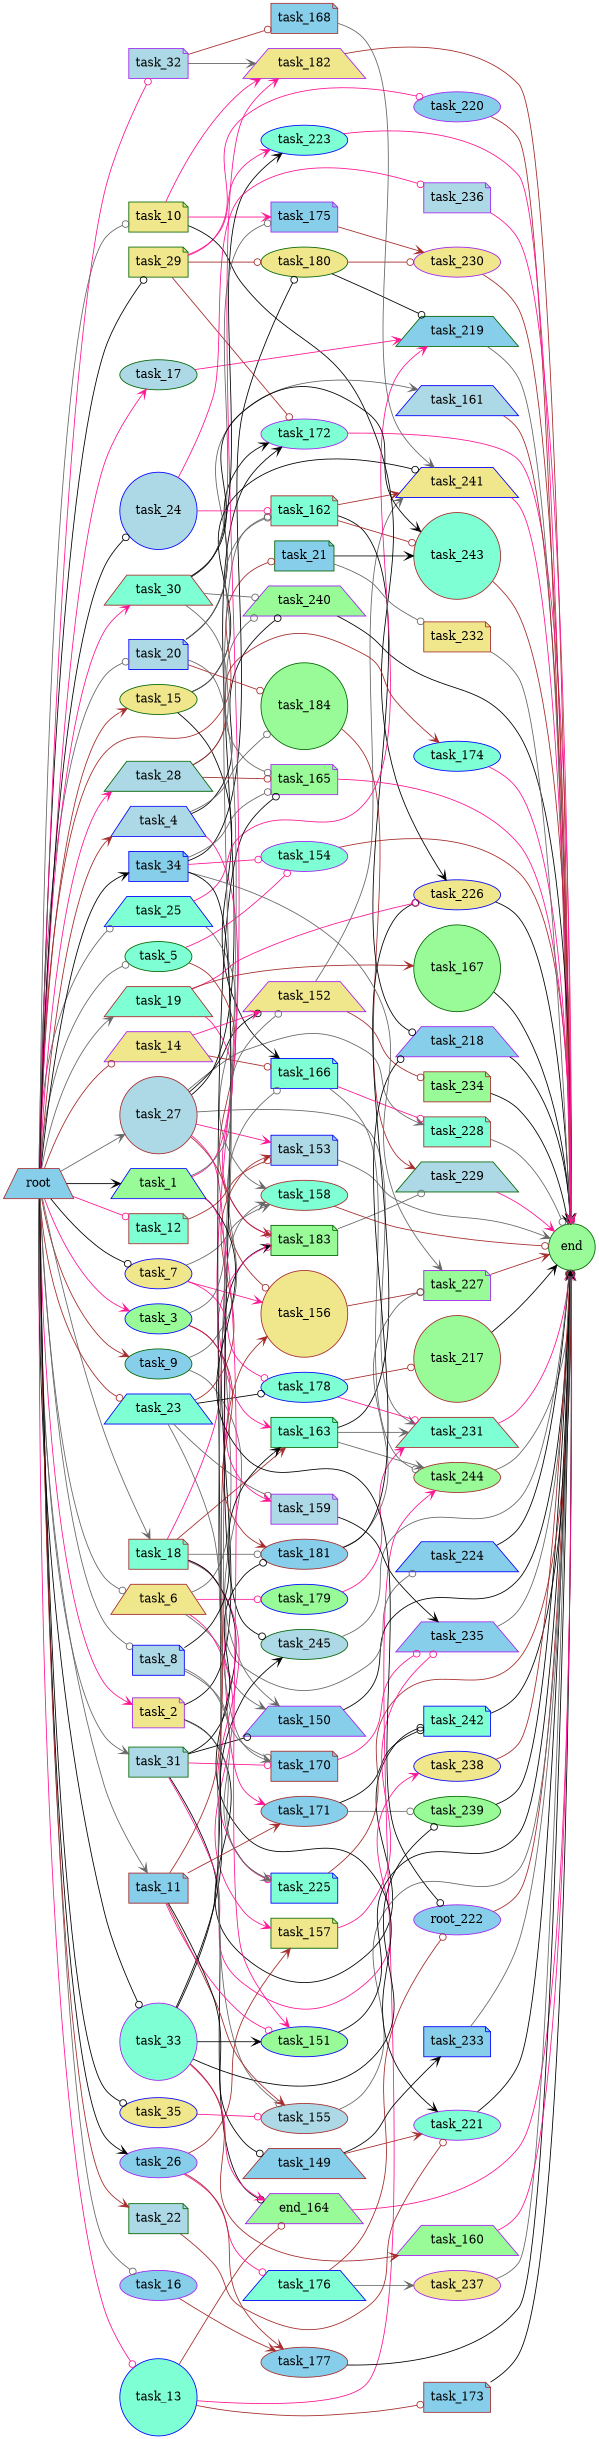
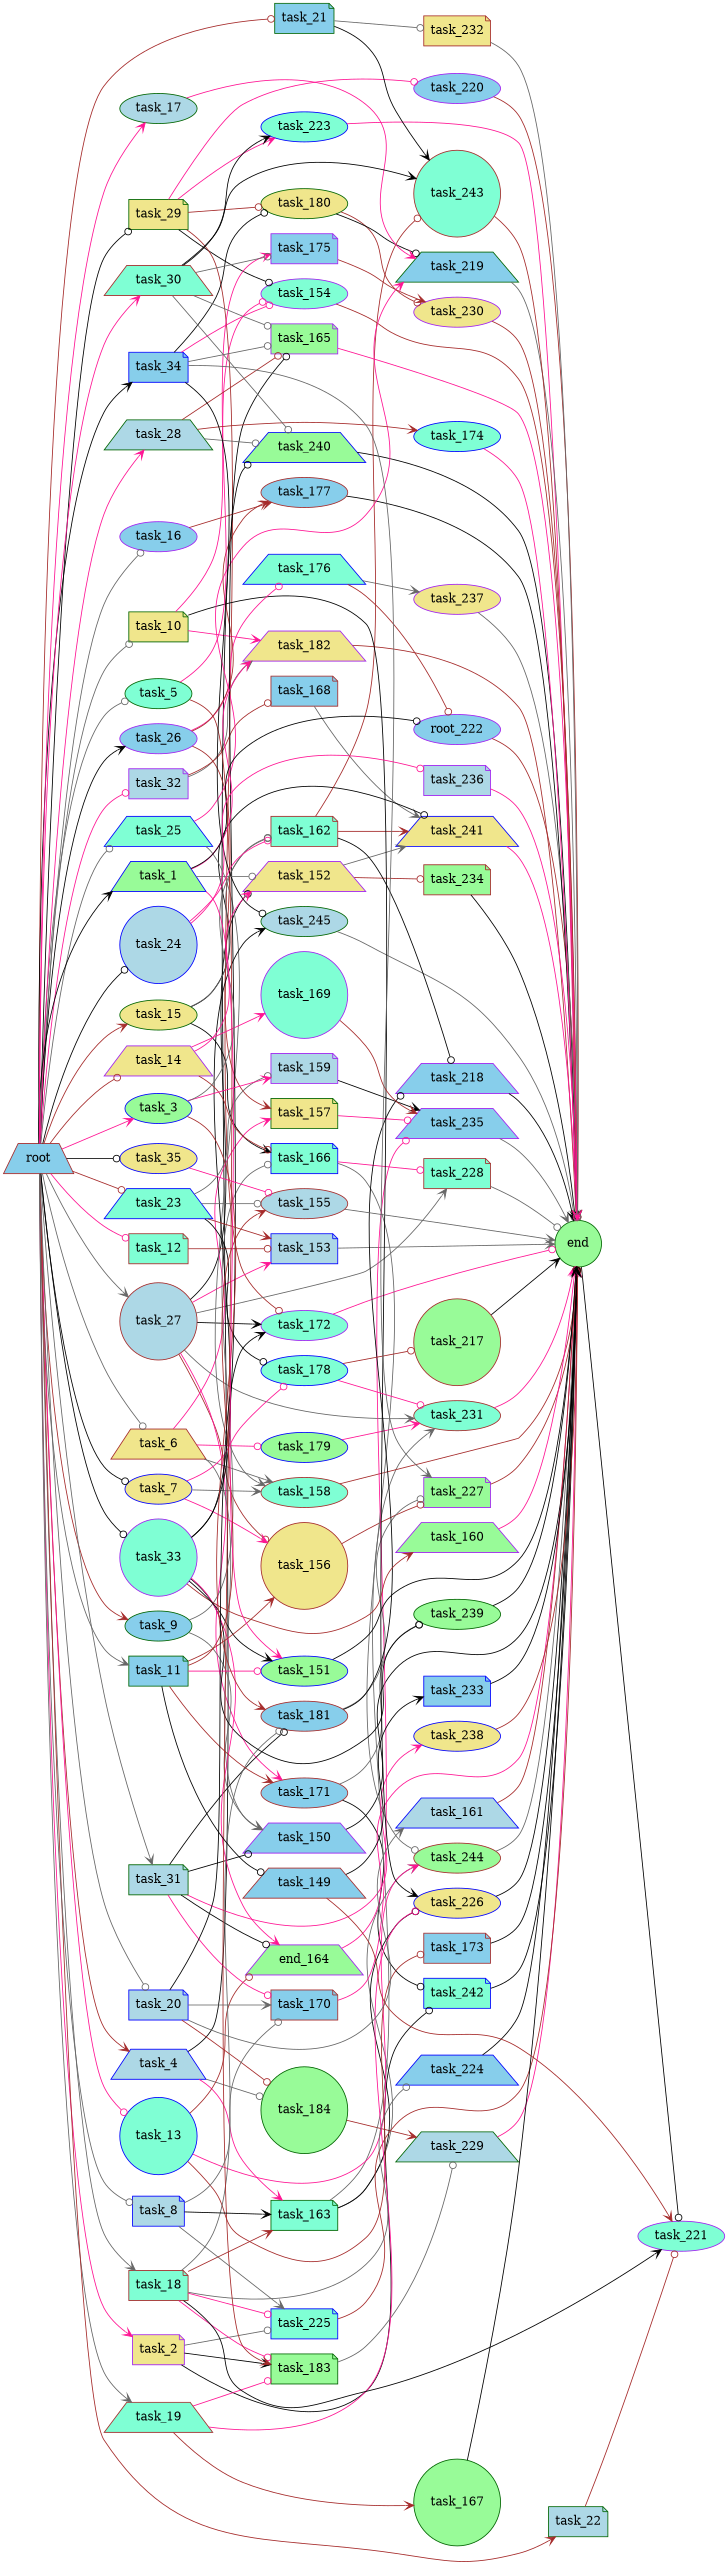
edge "task_29" -> "task_154": added
node "task_240": color purple -> blue
node "task_169": added
node "task_231": shape trapezium -> ellipse
edge "task_233" -> "end": color gray40 -> black
edge "task_221" -> "end": reversed
node "task_11": color brown -> darkgreen
